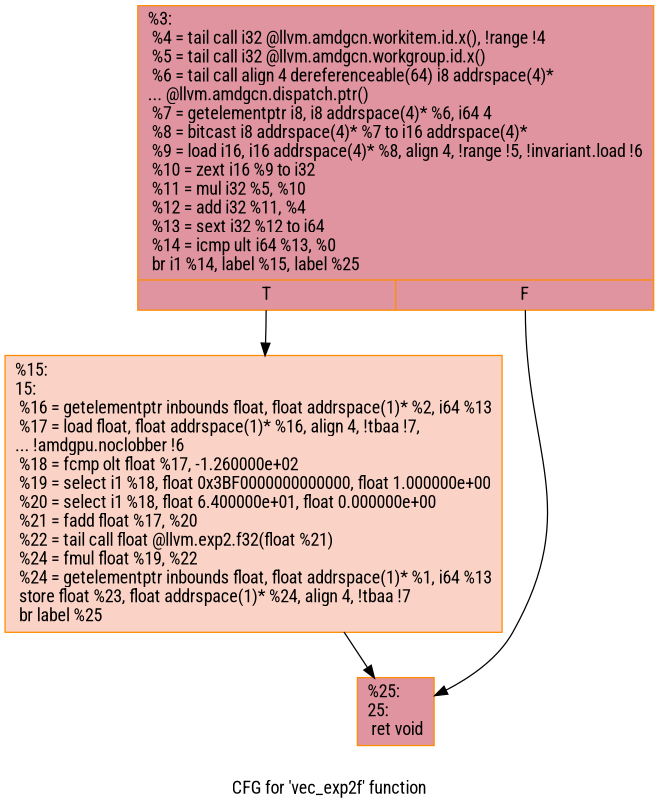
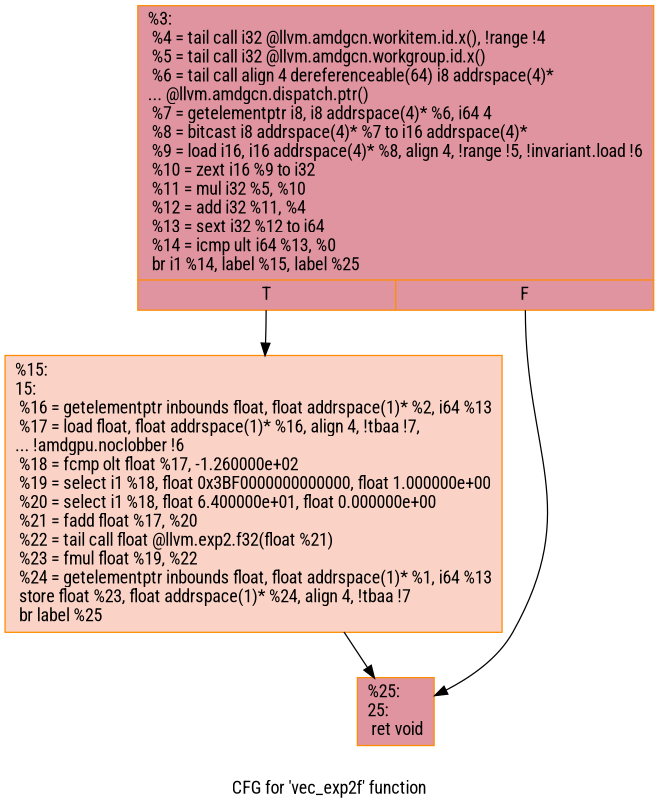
node "%15:": text "%24 = fmul float %19, %22" -> "%23 = fmul float %19, %22"
